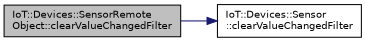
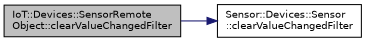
node "IoT::Devices::Sensor ::clearValueChangedFilter": label "IoT::Devices::Sensor ::clearValueChangedFilter" -> "Sensor::Devices::Sensor ::clearValueChangedFilter"
